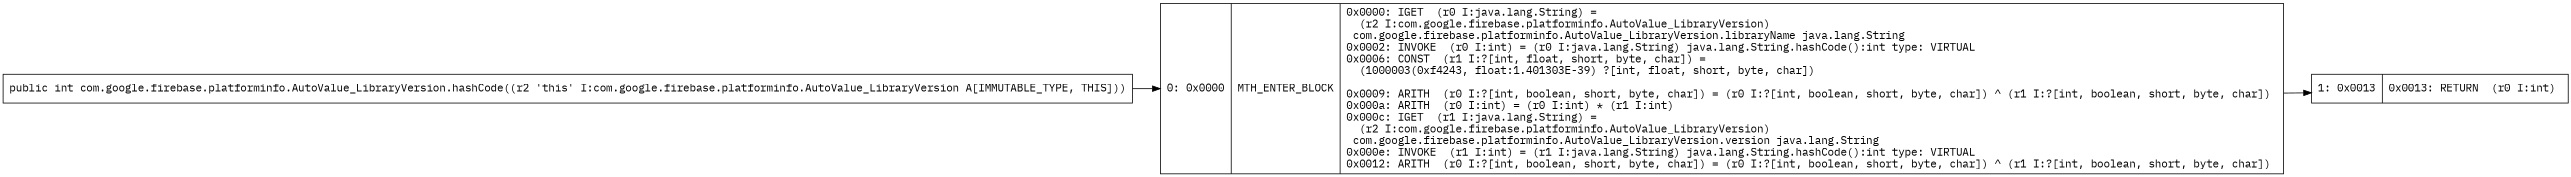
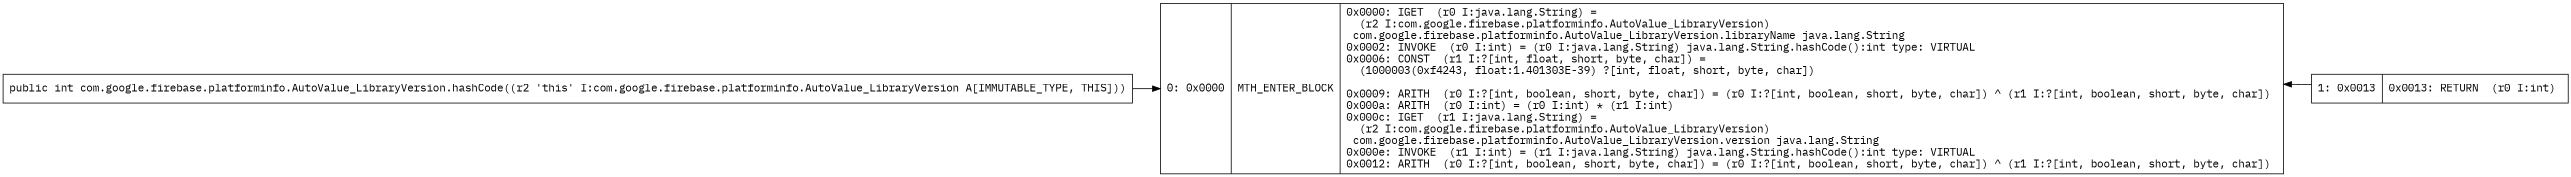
edge "0: 0x0000" -> "1: 0x0013": reversed
